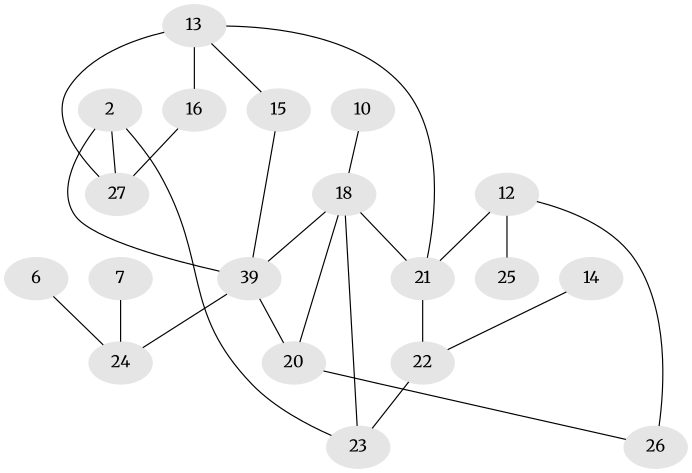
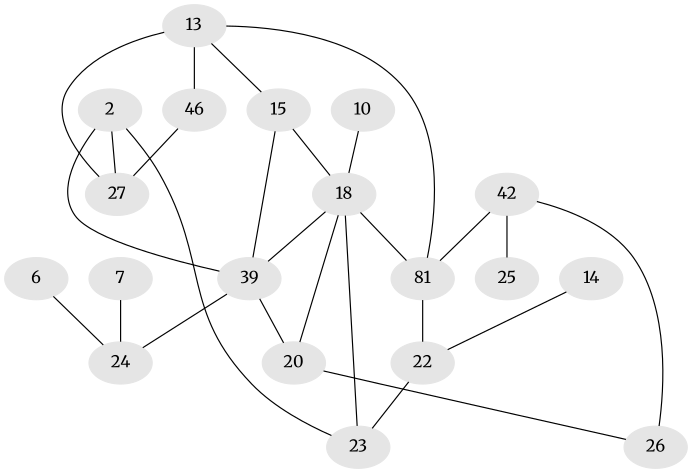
node "16": label "16" -> "46"
edge "15" -- "18": added
node "12": label "12" -> "42"
node "21": label "21" -> "81"
